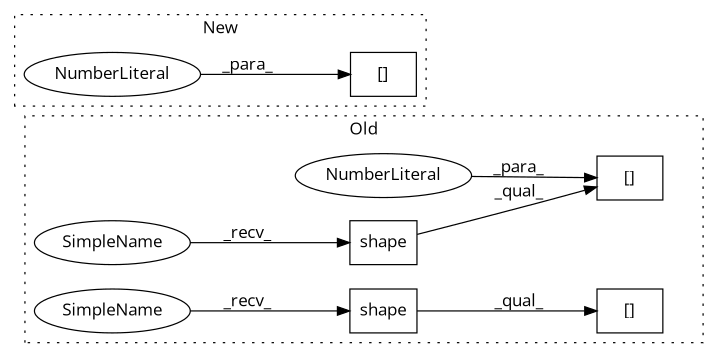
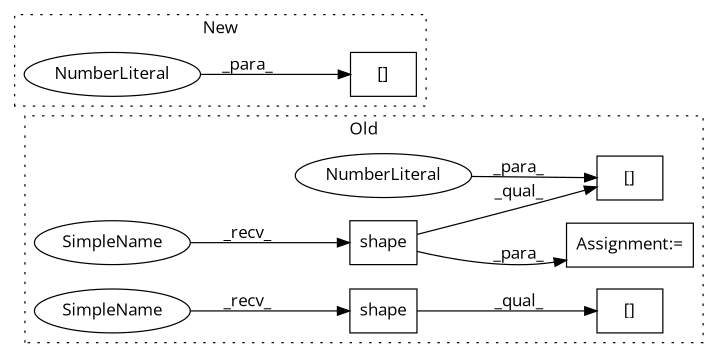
node "Assignment:=": added
